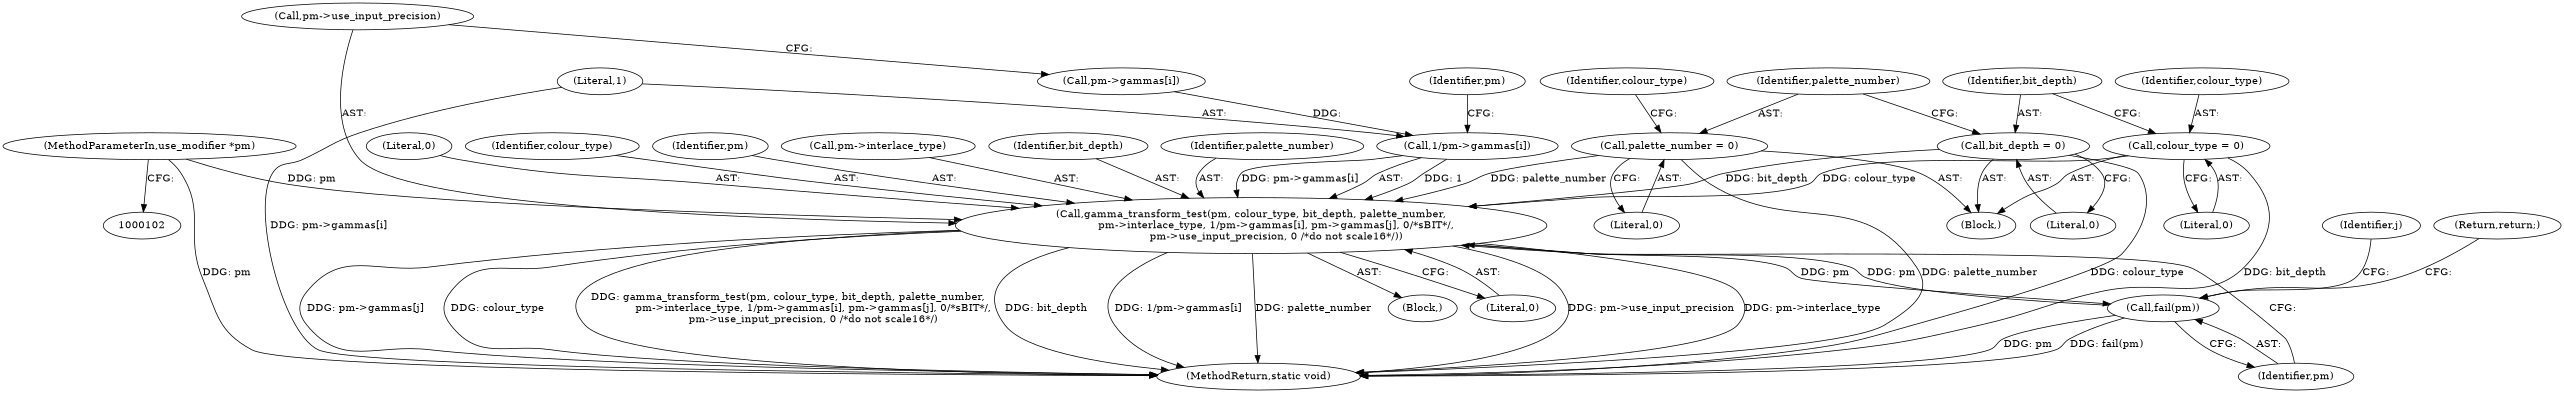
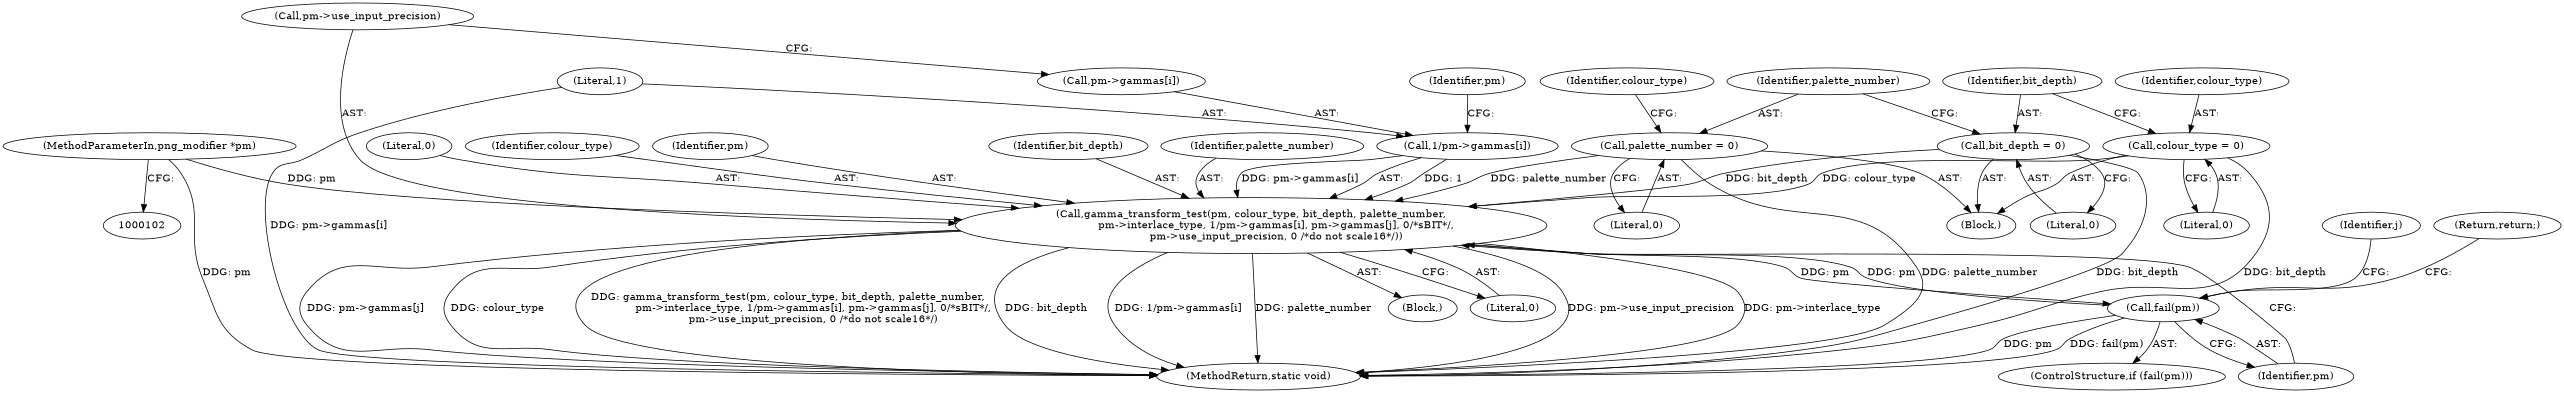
edge "(Call,pm->gammas[i])" -> "(Call,1/pm->gammas[i])": label "DDG: " -> "AST: "
node "(MethodParameterIn,use_modifier *pm)": label "(MethodParameterIn,use_modifier *pm)" -> "(MethodParameterIn,png_modifier *pm)"
node "(Call,pm->interlace_type)": removed
edge "(Call,bit_depth = 0)" -> "(MethodReturn,static void)": label "DDG: colour_type" -> "DDG: bit_depth"
node "(ControlStructure,if (fail(pm)))": added
